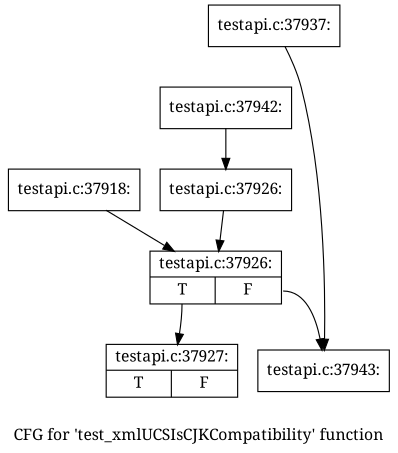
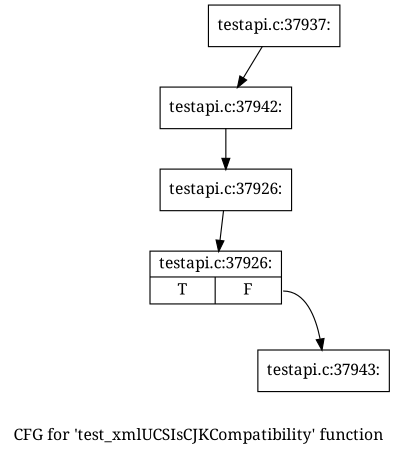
node "testapi.c:37918:": removed
edge "testapi.c:37937:" -> "testapi.c:37943:": now "testapi.c:37937:" -> "testapi.c:37942:"
node "testapi.c:37927:": removed
